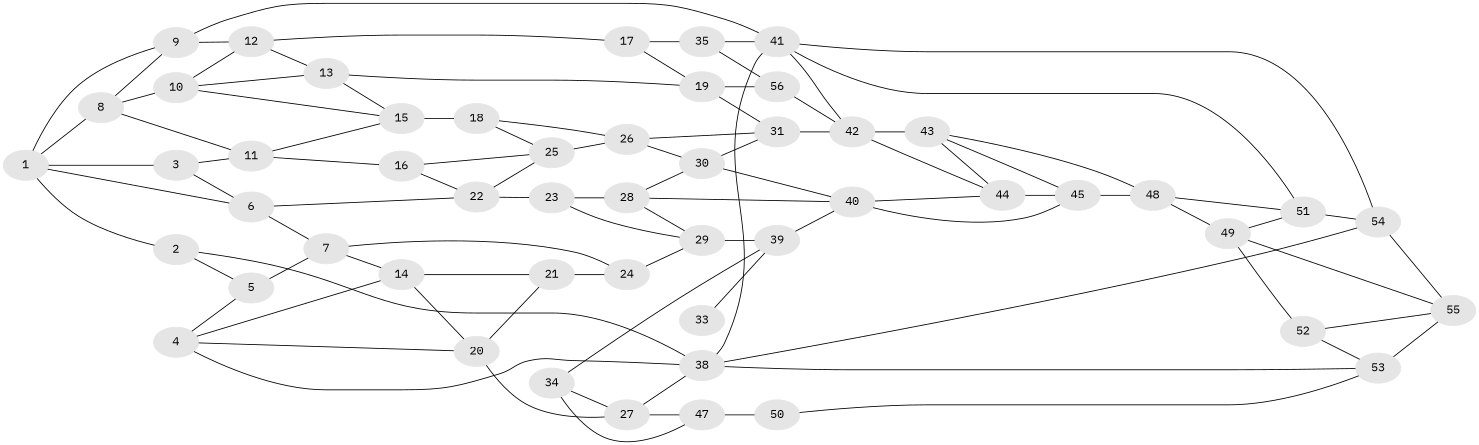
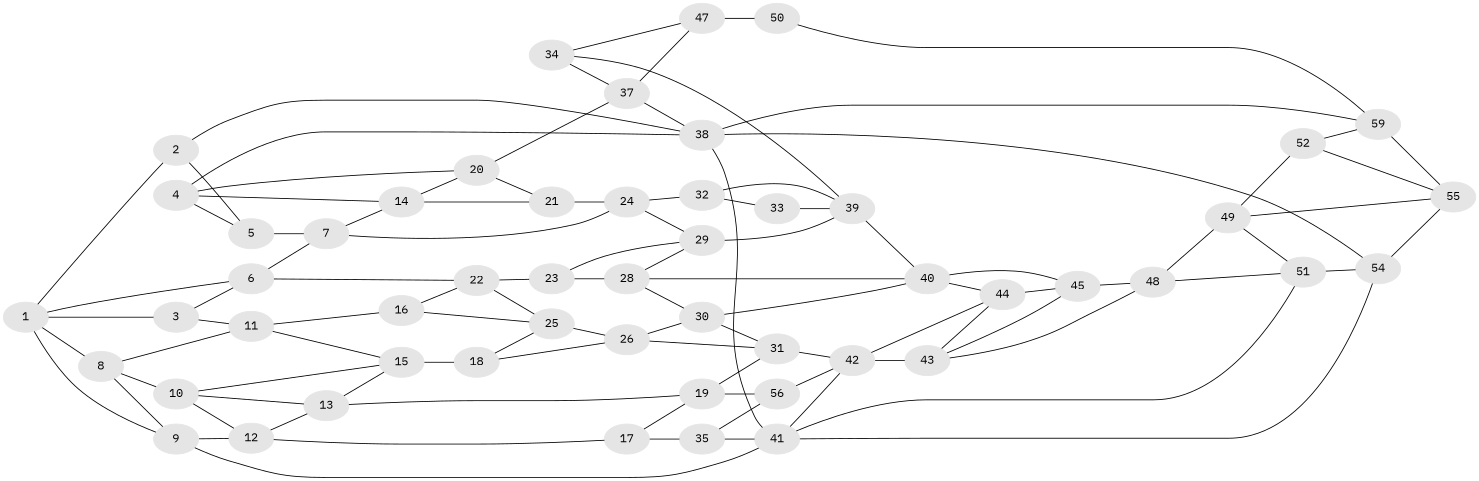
node "32": added
node "53": label "53" -> "59"
node "27": label "27" -> "37"
